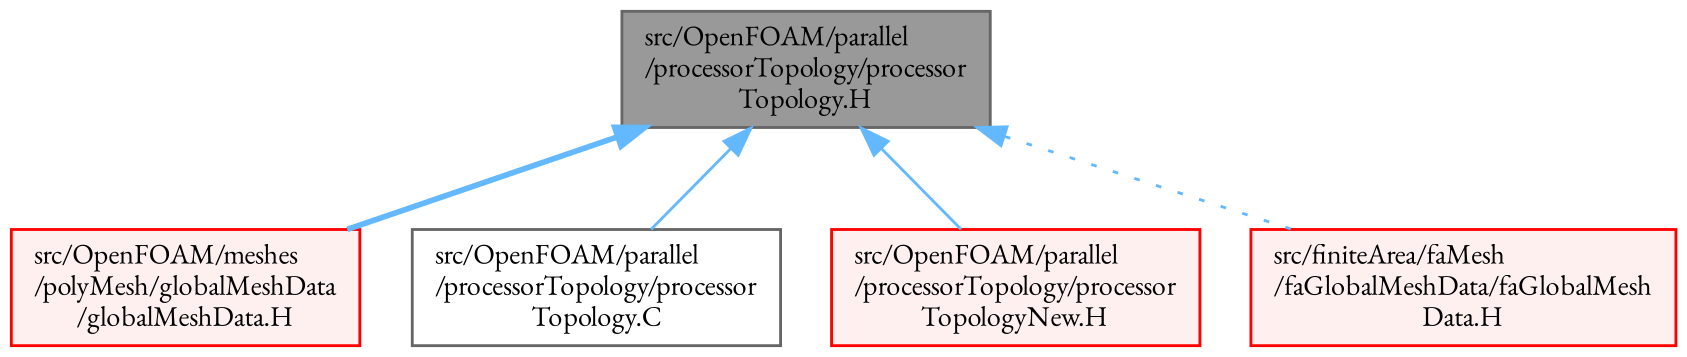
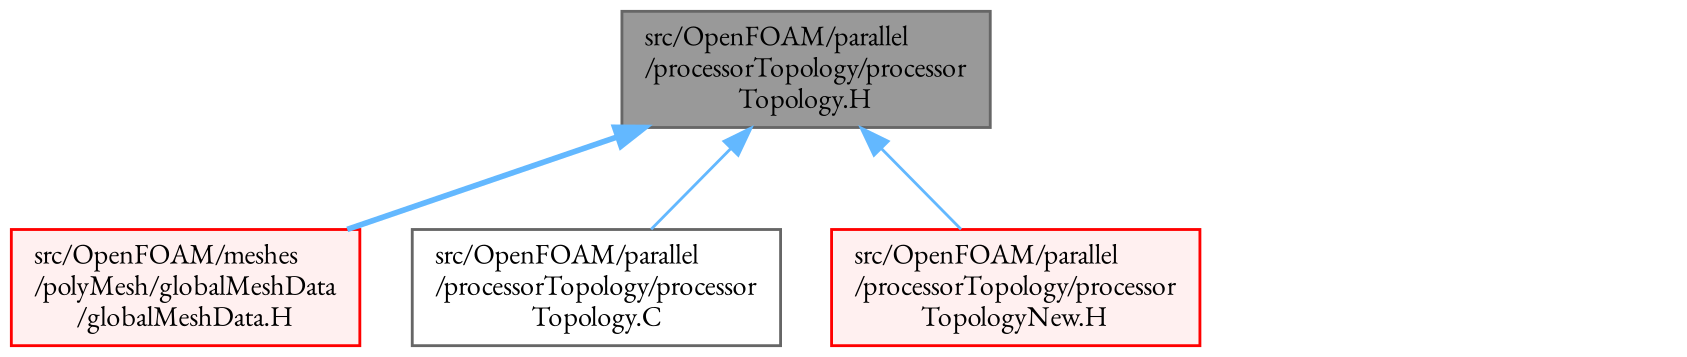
node "src/finiteArea/faMesh /faGlobalMeshData/faGlobalMesh Data.H": removed
